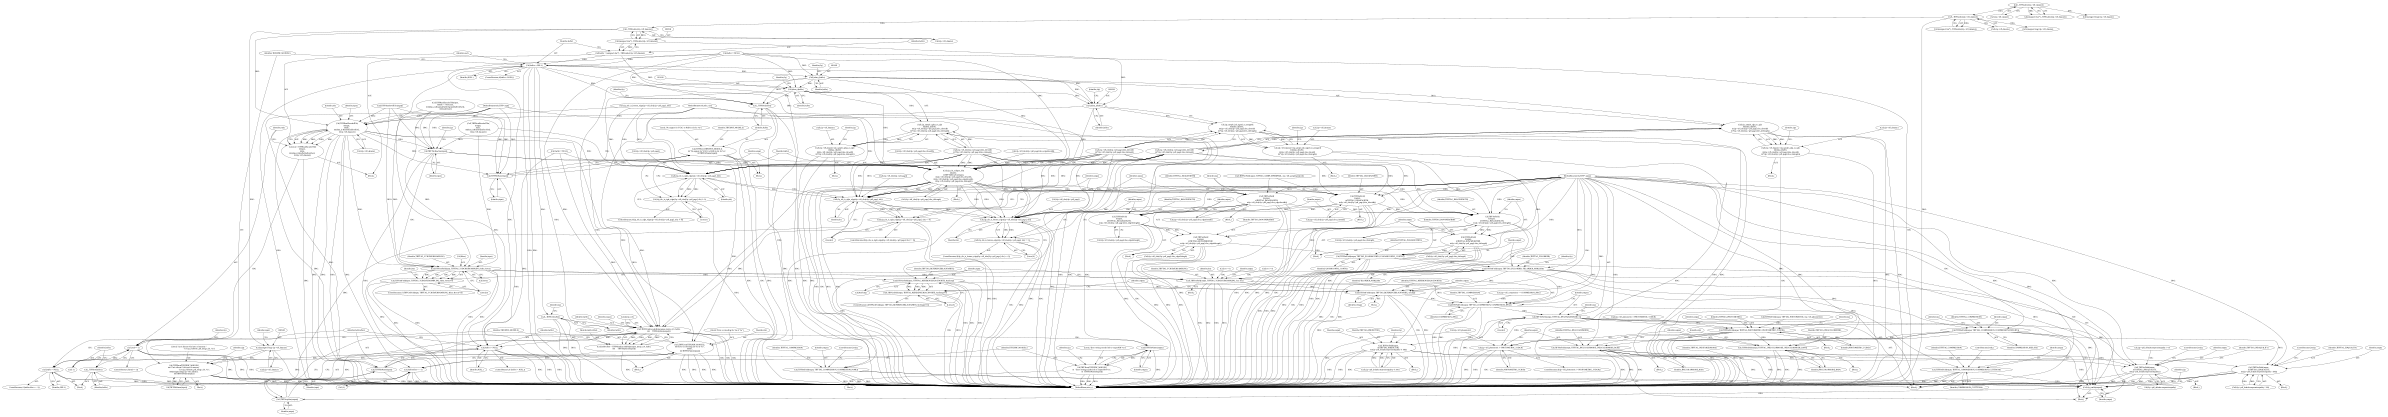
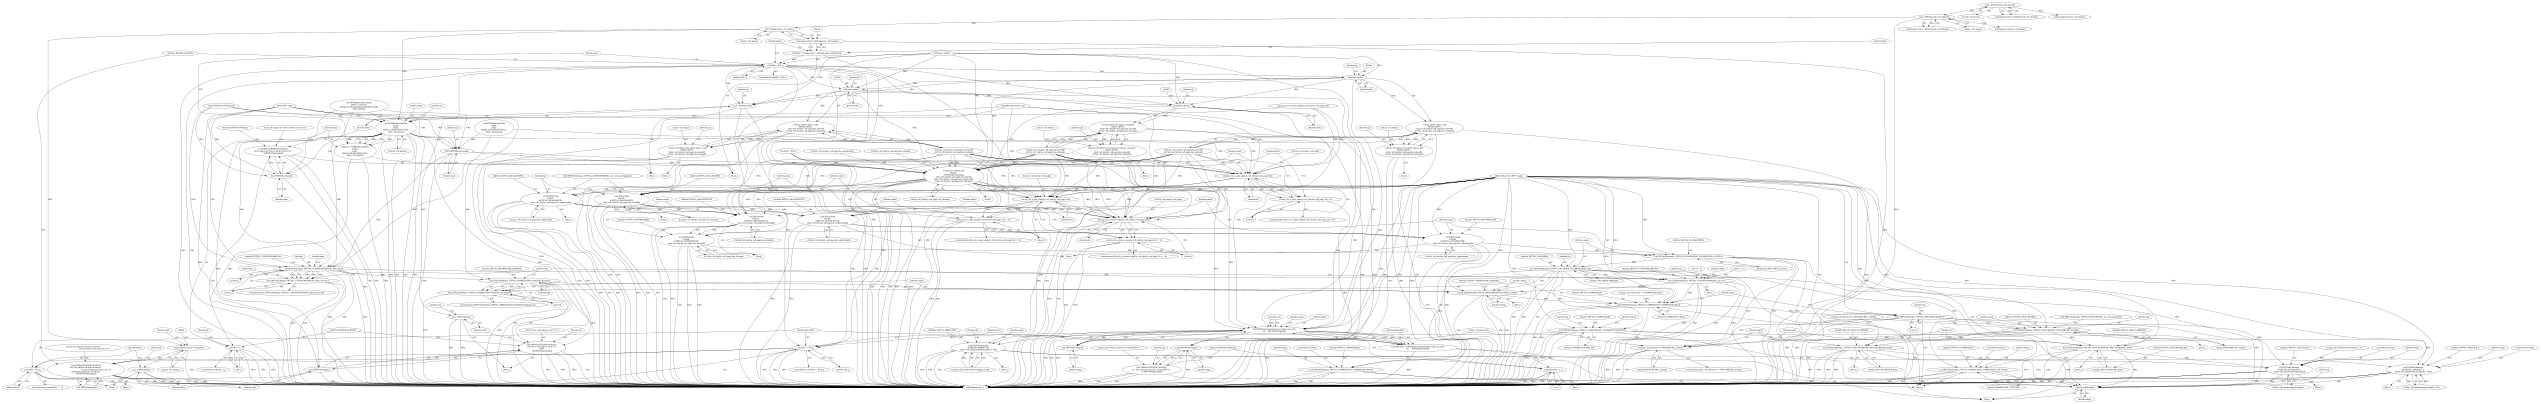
node "(MethodParameterIn,TIFF* input)": label "(MethodParameterIn,TIFF* input)" -> "(Block,TIFF* input)"
edge "(MethodParameterIn,TIFF* output)" -> "(Call,t2p_enable(output))": removed, label "DDG:"
edge "(Call,t2p_enable(output))" -> "(Call,TIFFStripSize(output))": removed, label "DDG:"
